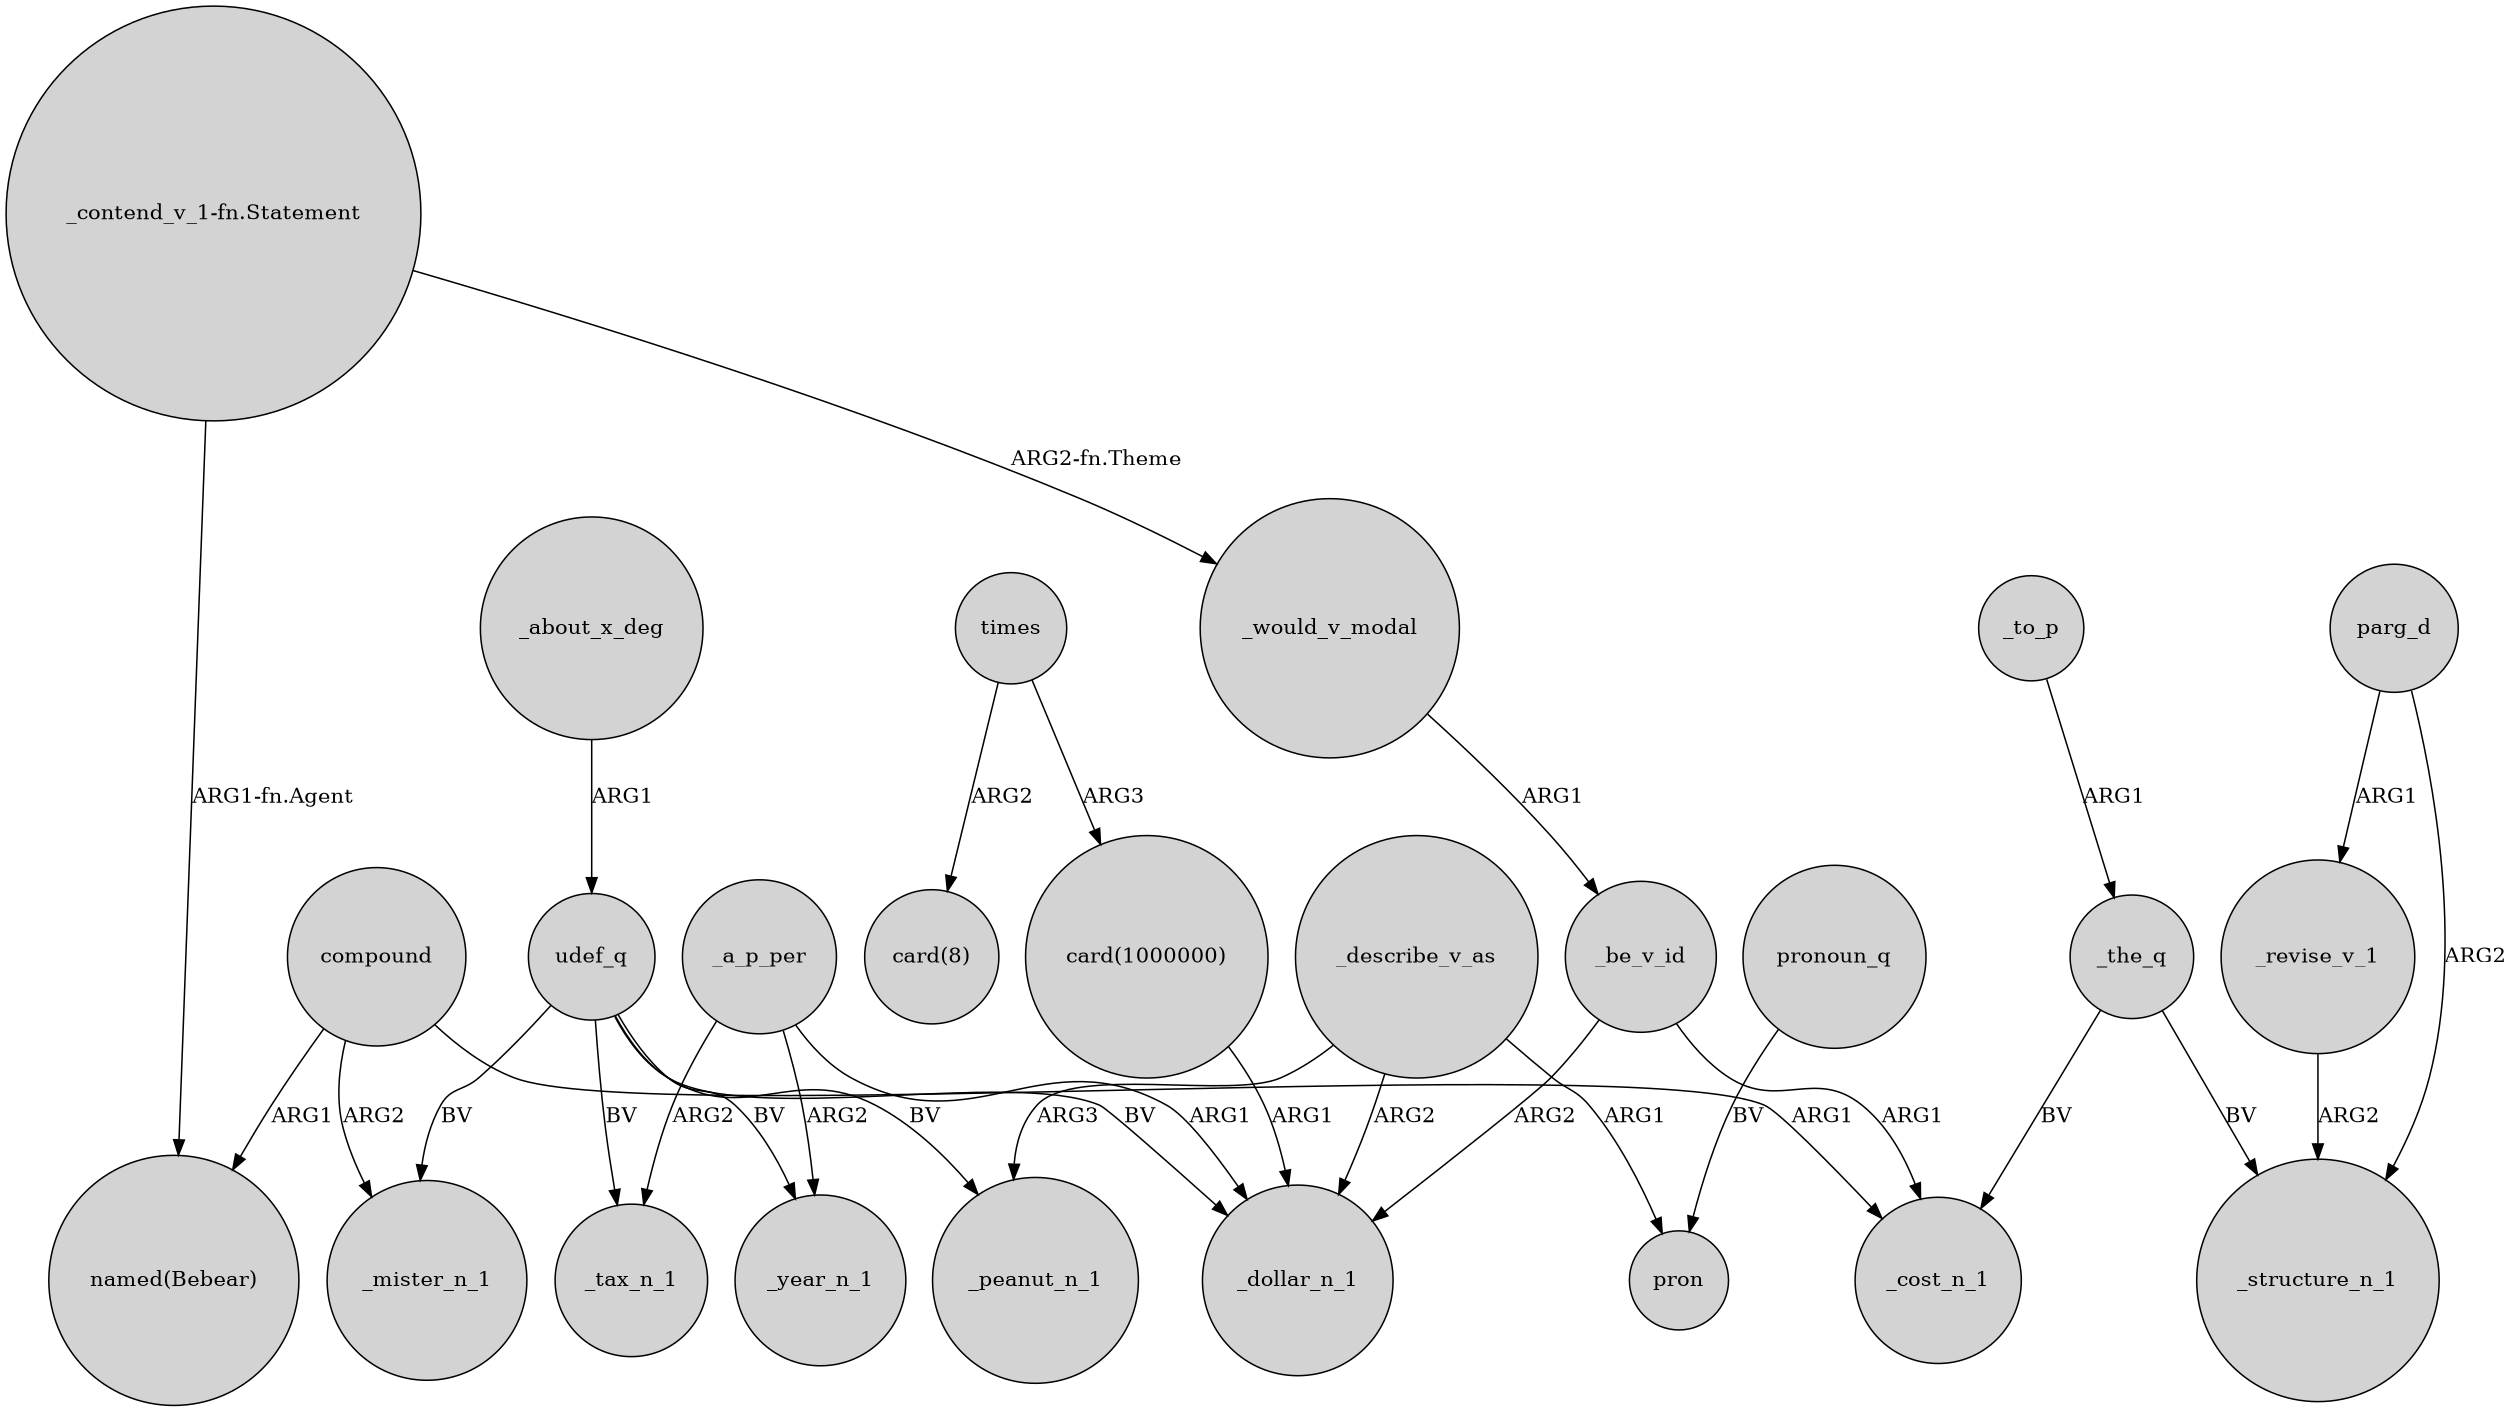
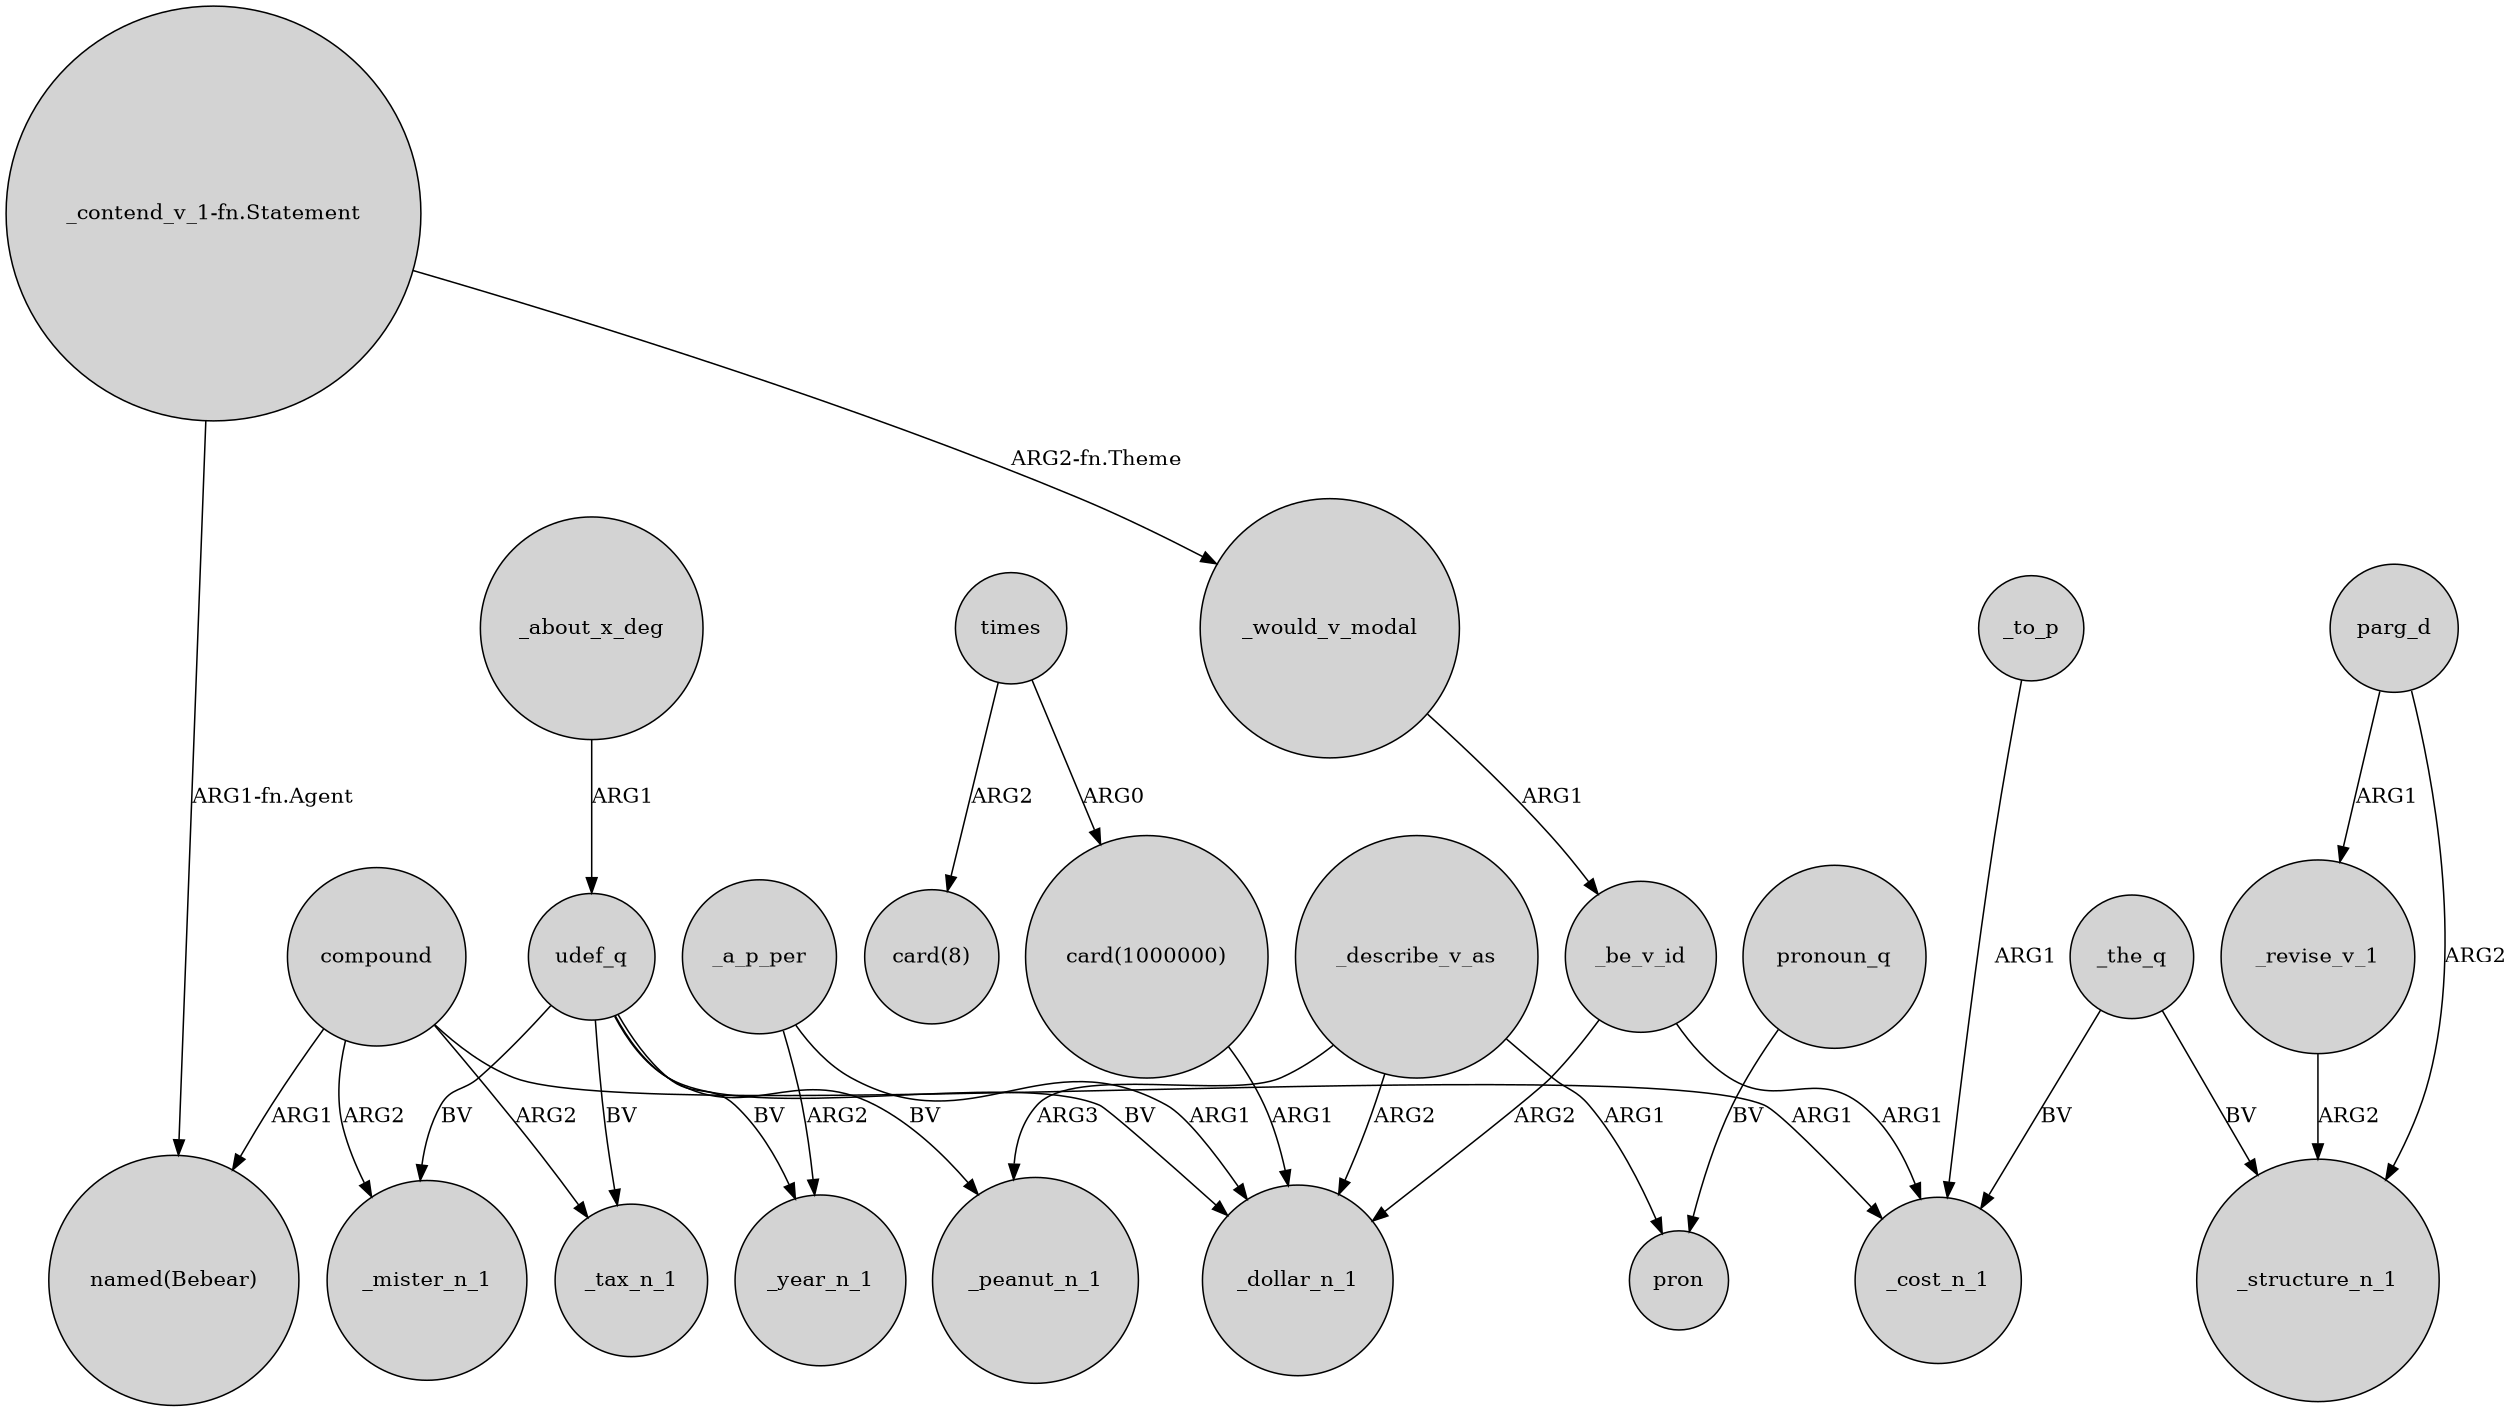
edge "_to_p" -> "_the_q": now "_to_p" -> "_cost_n_1"
edge "times" -> "card(1000000)": label "ARG3" -> "ARG0"
edge "_a_p_per" -> "_tax_n_1": now "compound" -> "_tax_n_1"
